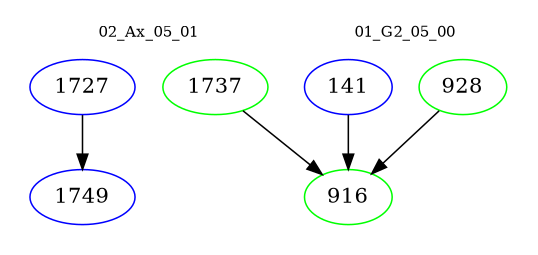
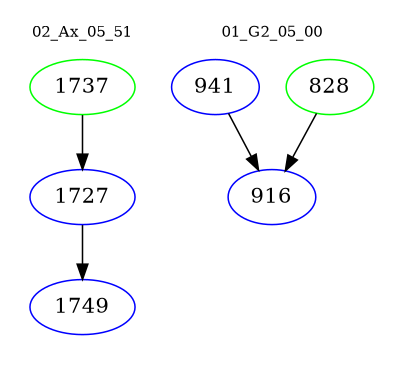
cluster "02_Ax_05_01": label "02_Ax_05_01" -> "02_Ax_05_51"
node "141": label "141" -> "941"
node "928": label "928" -> "828"
edge "1737" -> "916": now "1737" -> "1727"
node "916": color green -> blue
